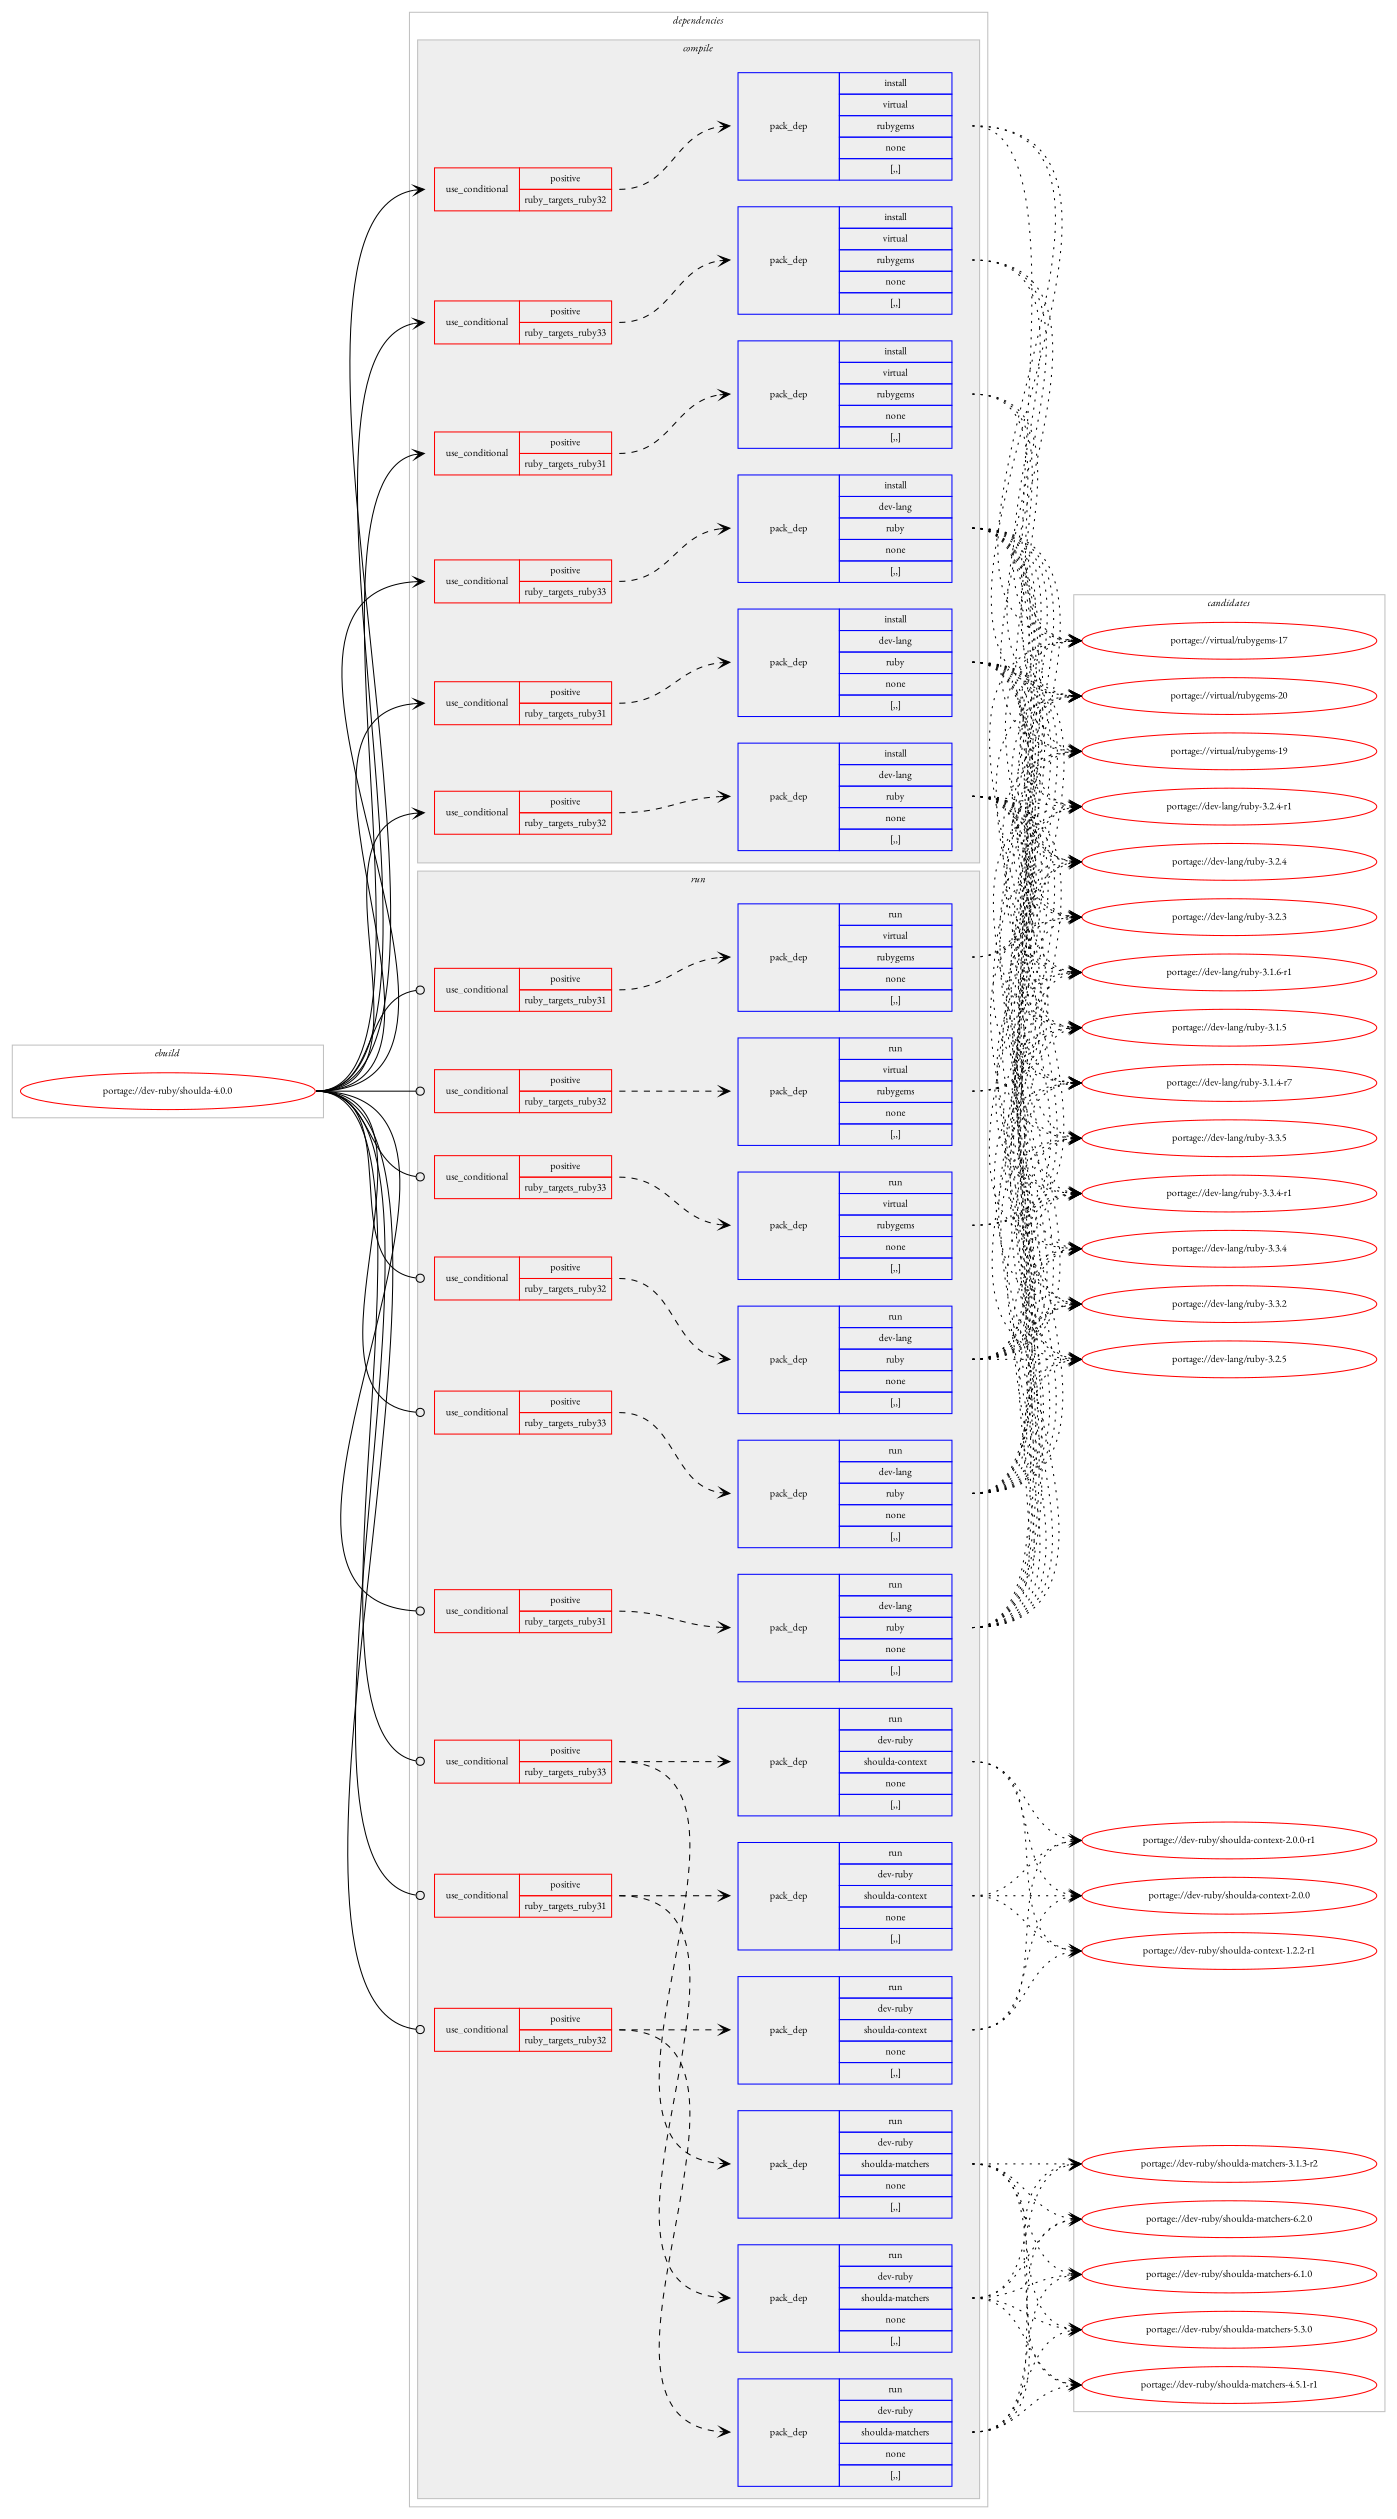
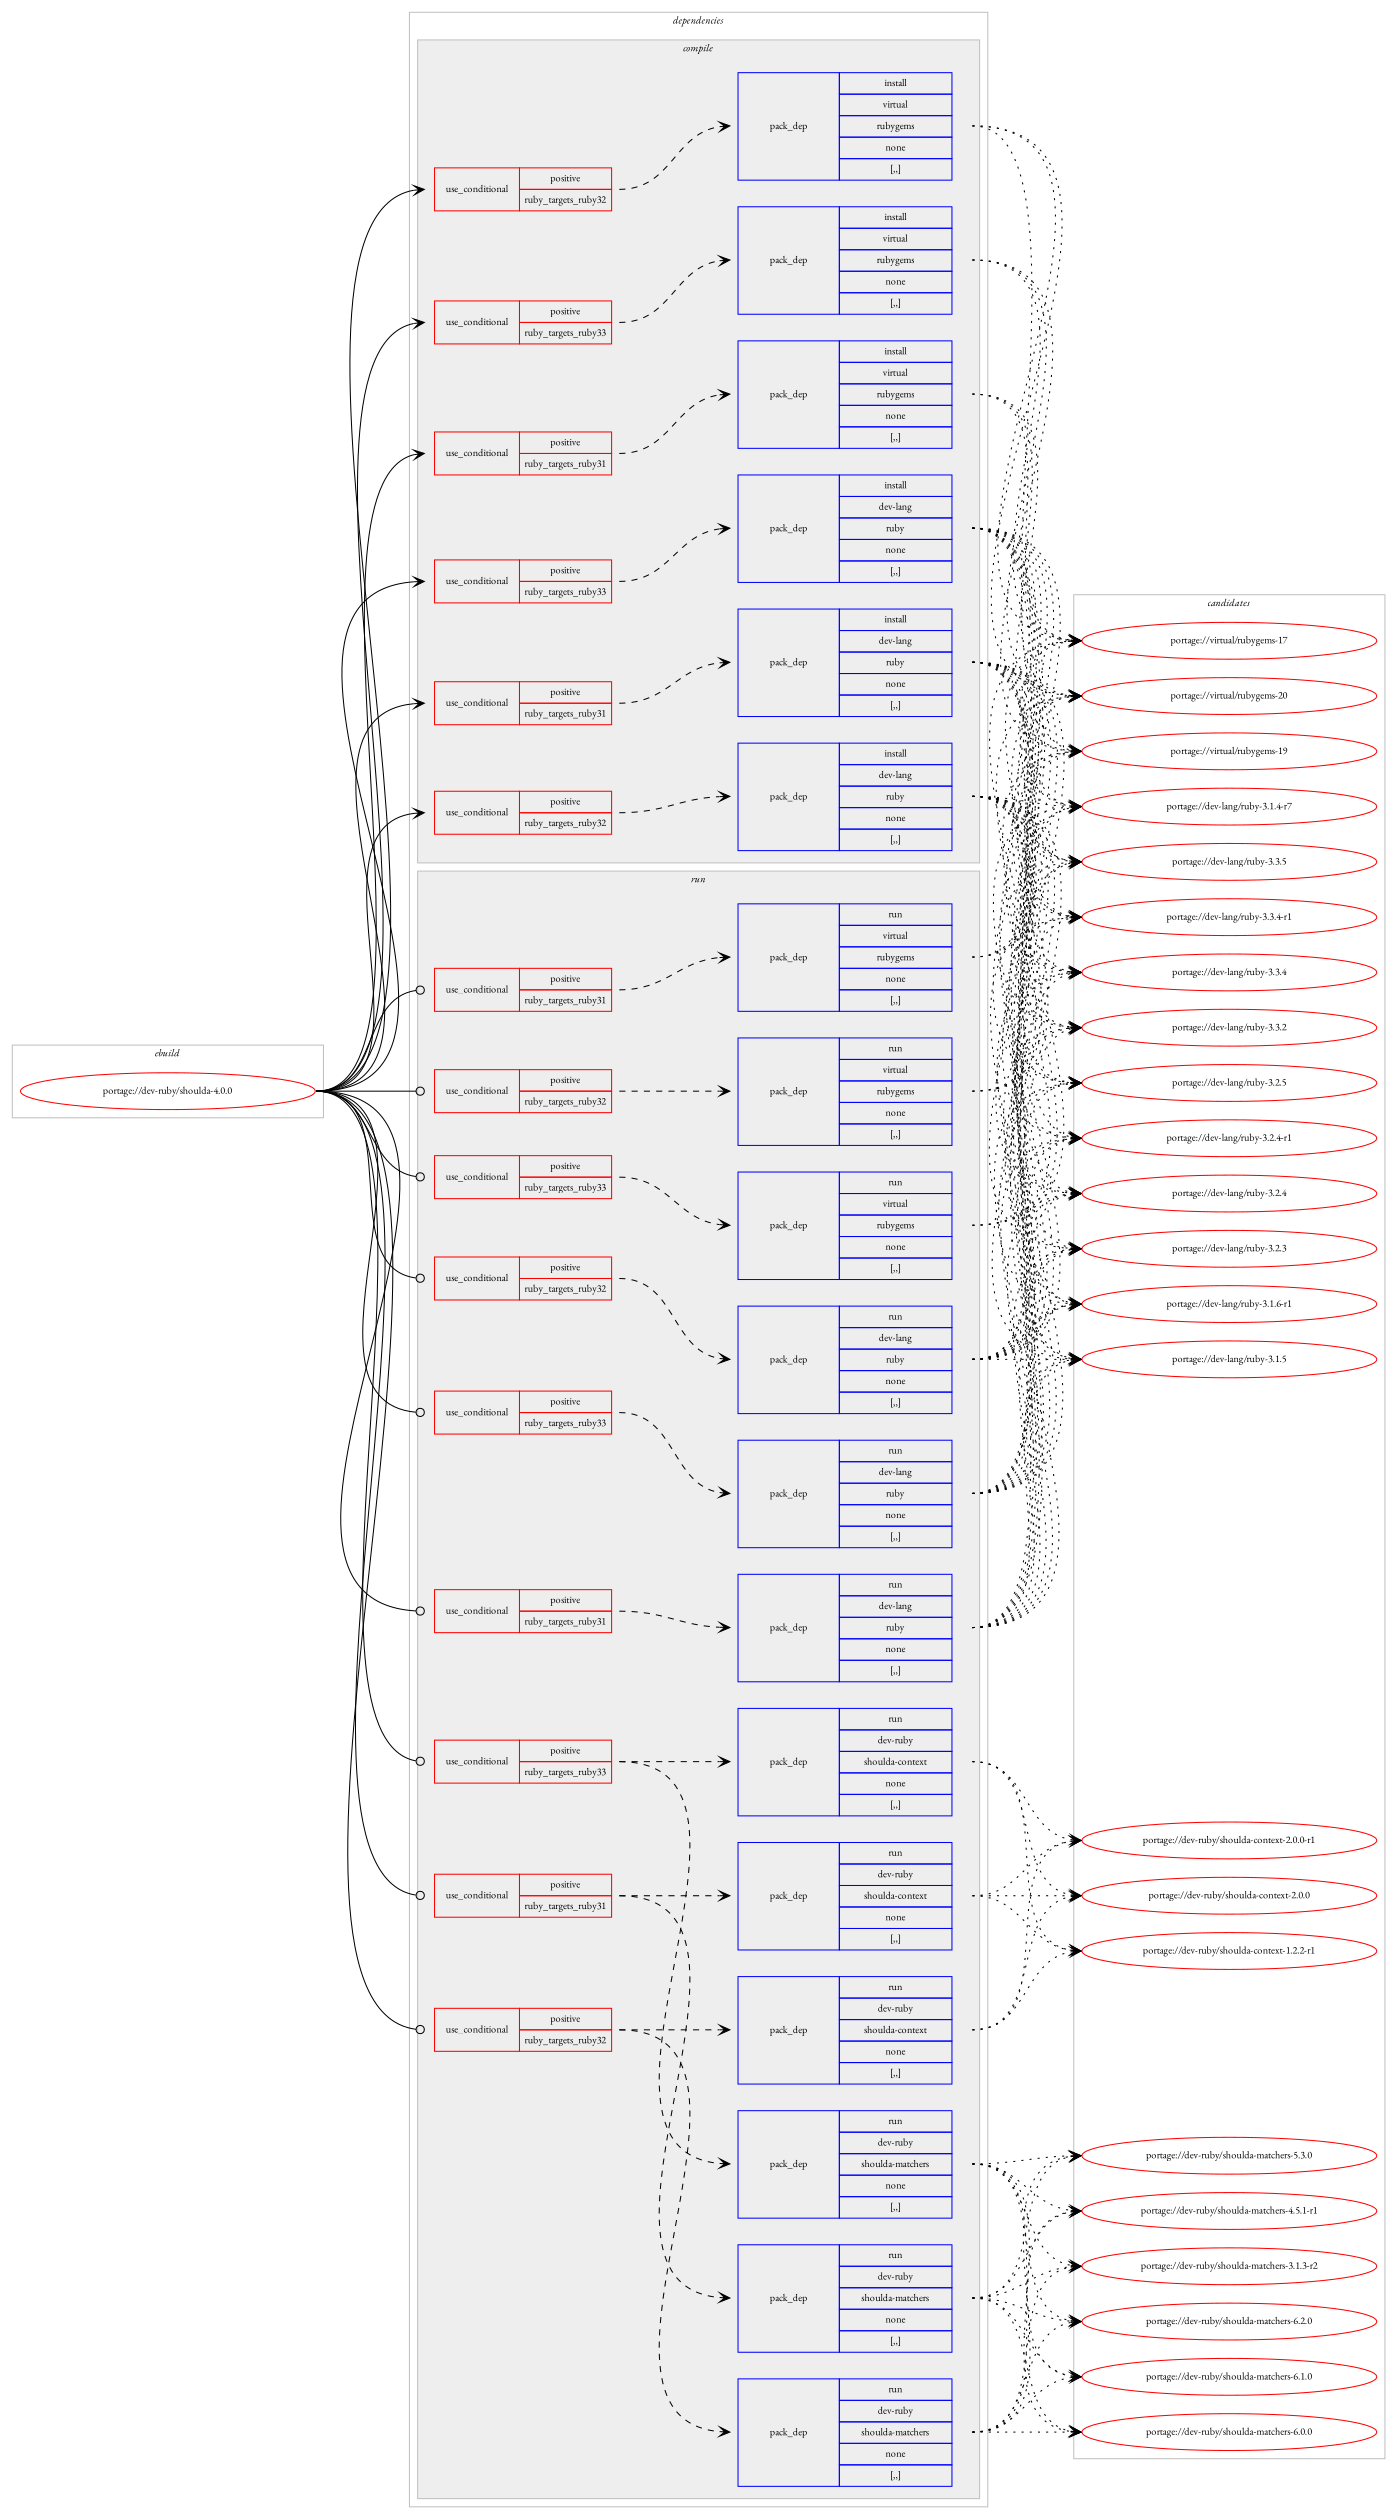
node "portage://dev-ruby/shoulda-matchers-6.0.0": added
